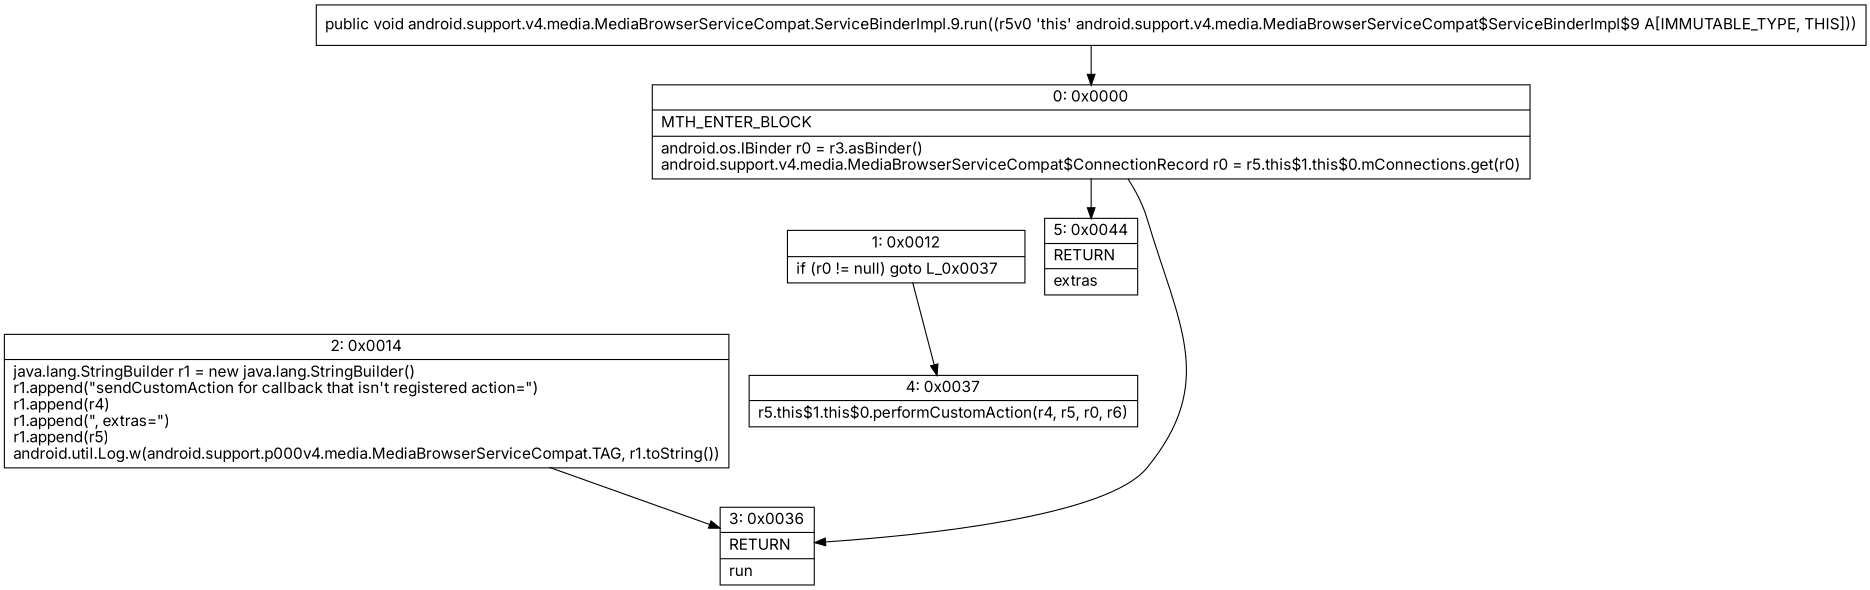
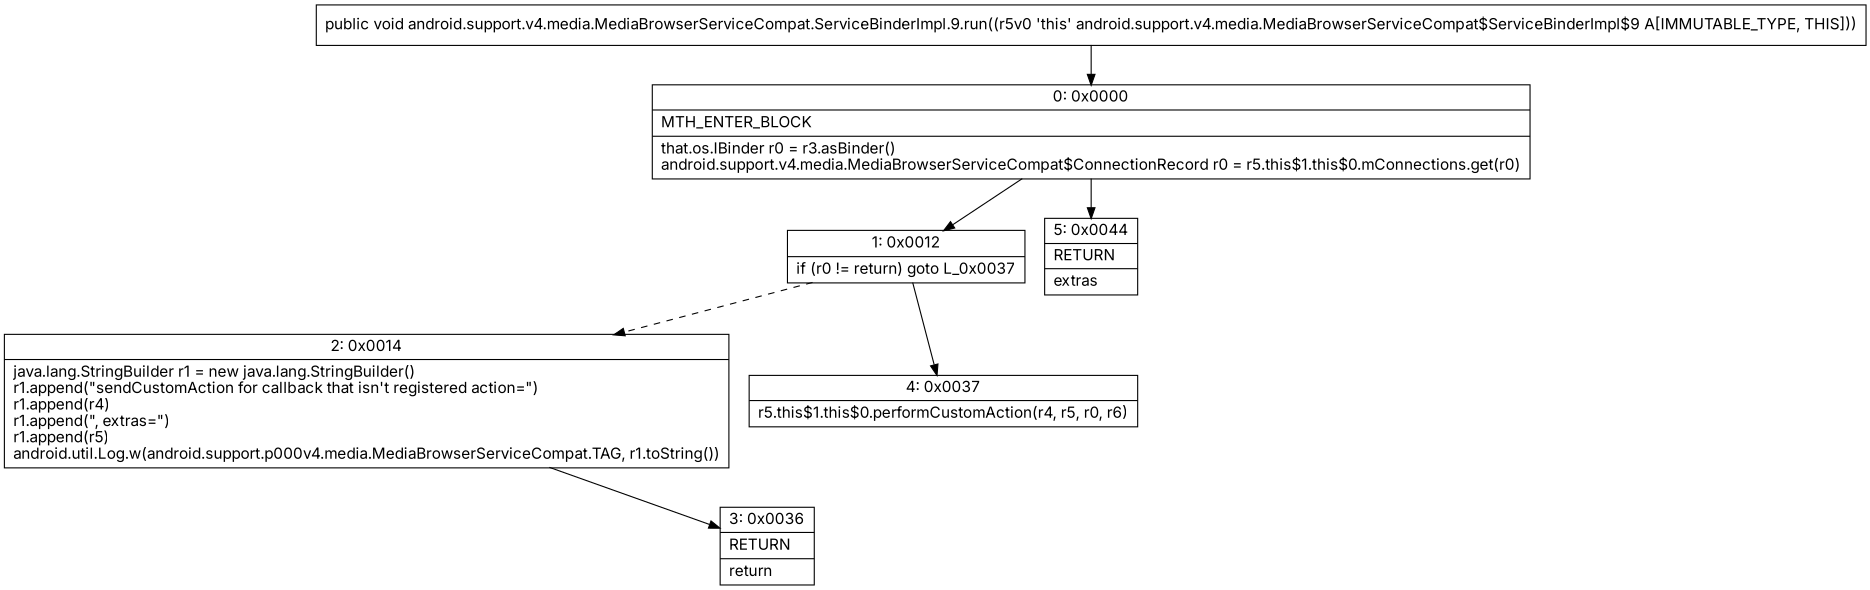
node "0: 0x0000": text "android.os.IBinder r0 = r3.asBinder()" -> "that.os.IBinder r0 = r3.asBinder()"
node "1: 0x0012": text "if (r0 != null) goto L_0x0037" -> "if (r0 != return) goto L_0x0037"
edge "1: 0x0012" -> "2: 0x0014": added
edge "0: 0x0000" -> "3: 0x0036": now "0: 0x0000" -> "1: 0x0012"
node "3: 0x0036": text "run" -> "return"
